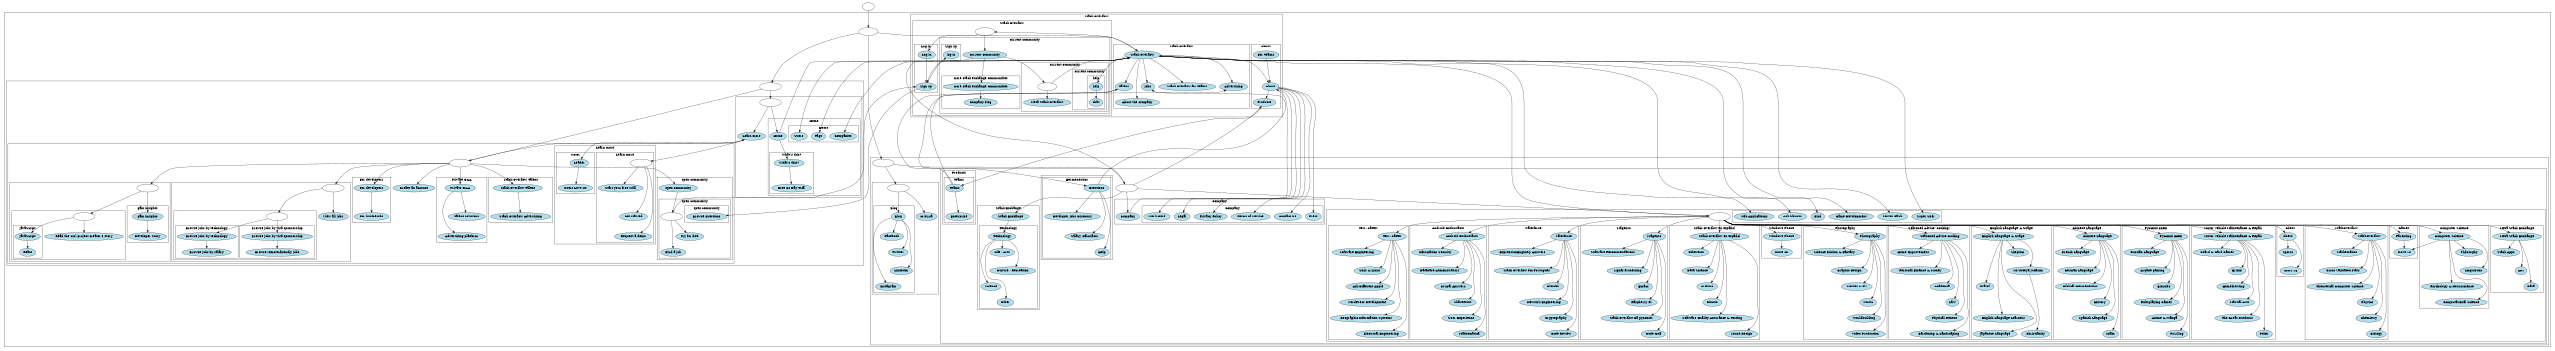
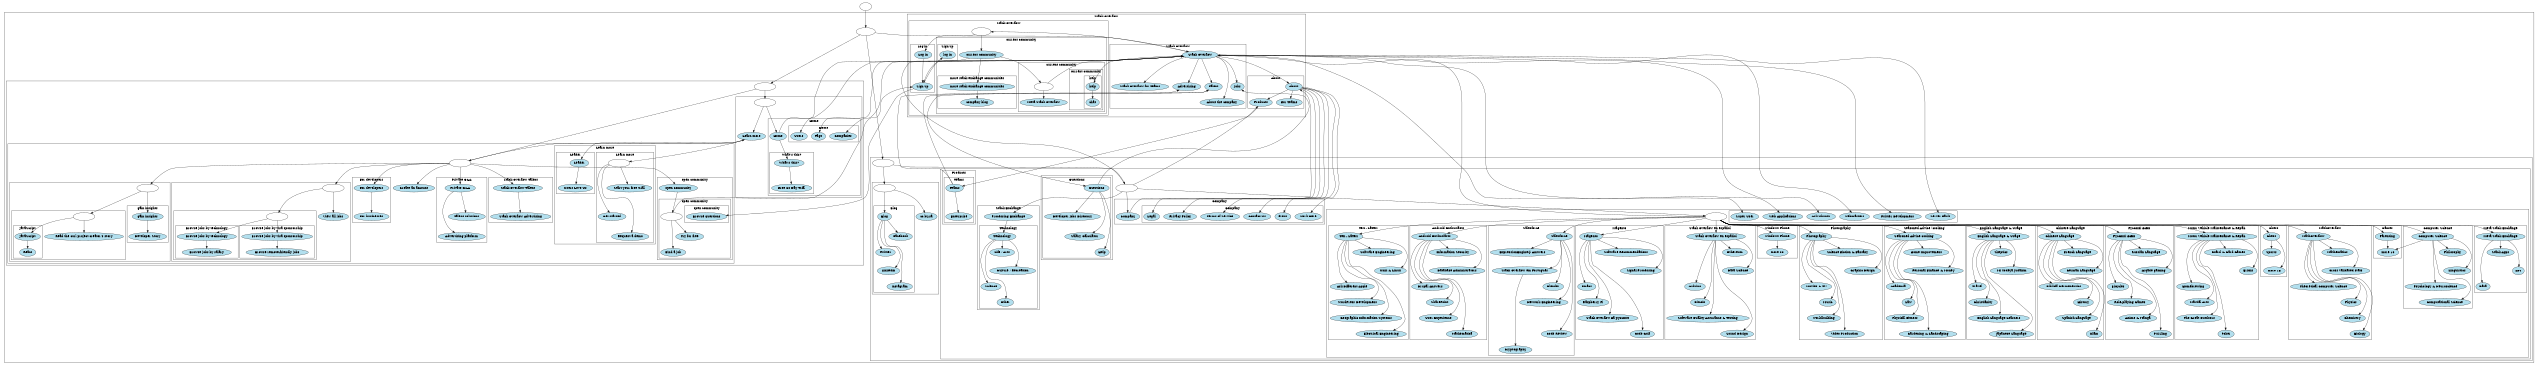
edge "For Teams" -> "About": reversed
cluster "Motor": label "Motor" -> "Leader"
cluster "Hermeneutics": label "Hermeneutics" -> "Questions"
node "Stack Exchange": label "Stack Exchange" -> "Processing Exchange"
node "Find": label "Find" -> "Webmasters"
node "Game Development": label "Game Development" -> "Twitter Development"
edge "Salesforce" -> "Cryptography": now "Stack Overflow em Português" -> "Cryptography"
edge "Mi Yodeya Judaism" -> "Christianity": now "English Language & Usage" -> "Christianity"
